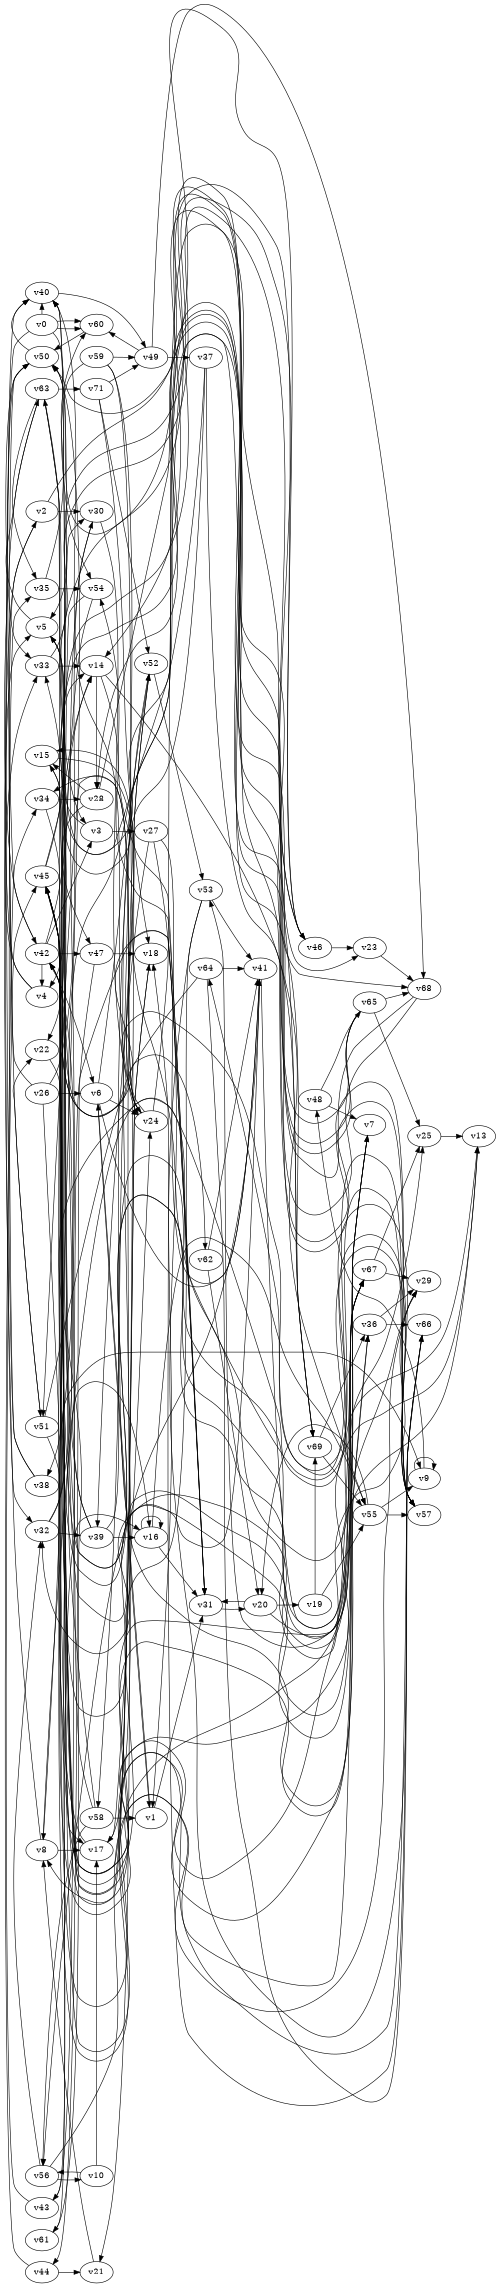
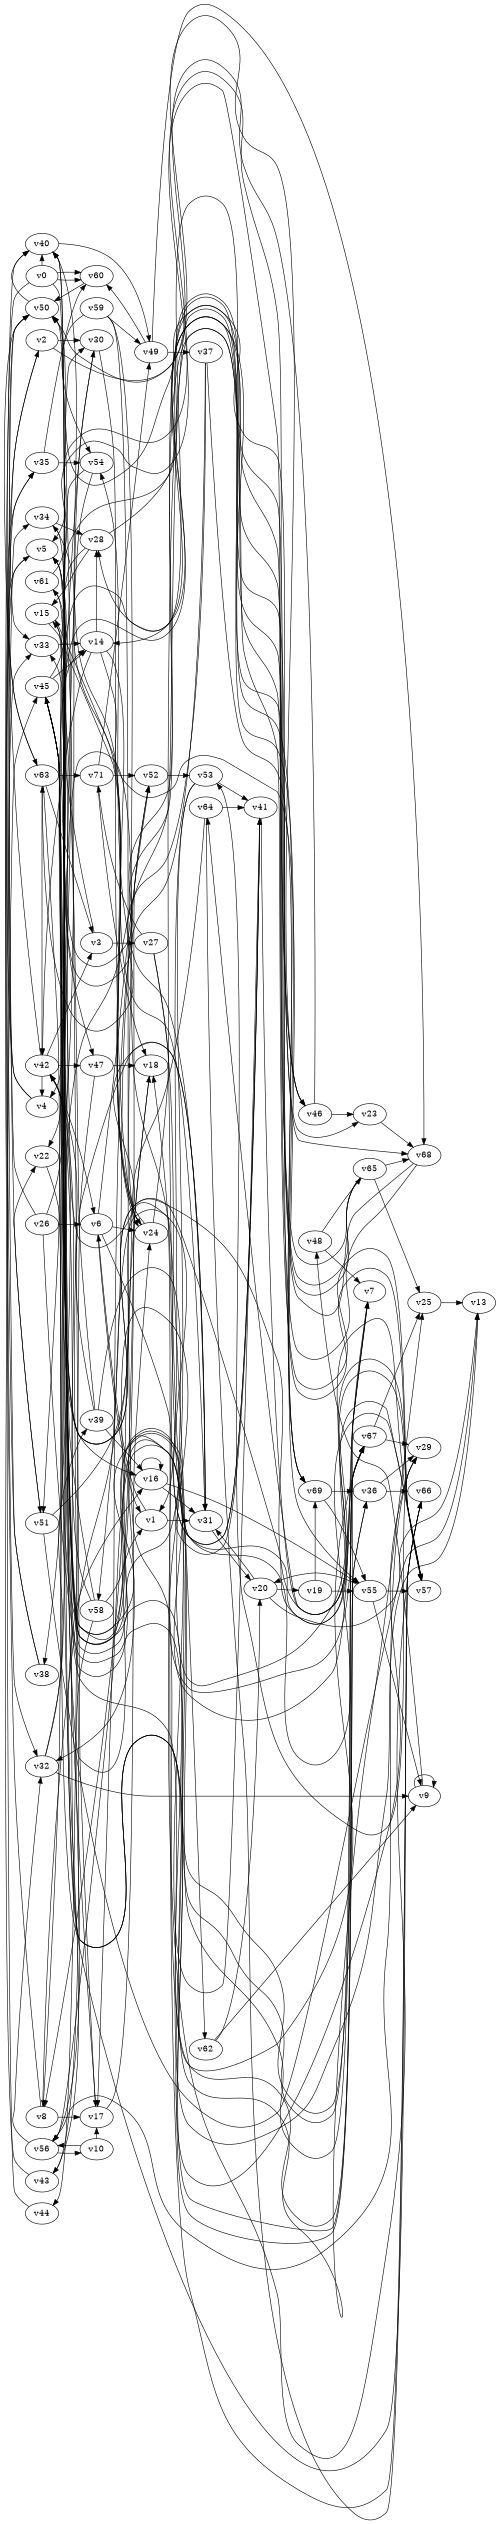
edge "v33" -> "v46": now "v61" -> "v46"
edge "v42" -> "v14": reversed
edge "v62" -> "v41": now "v62" -> "v9"
edge "v27" -> "v39": now "v27" -> "v71"
node "v21": removed
